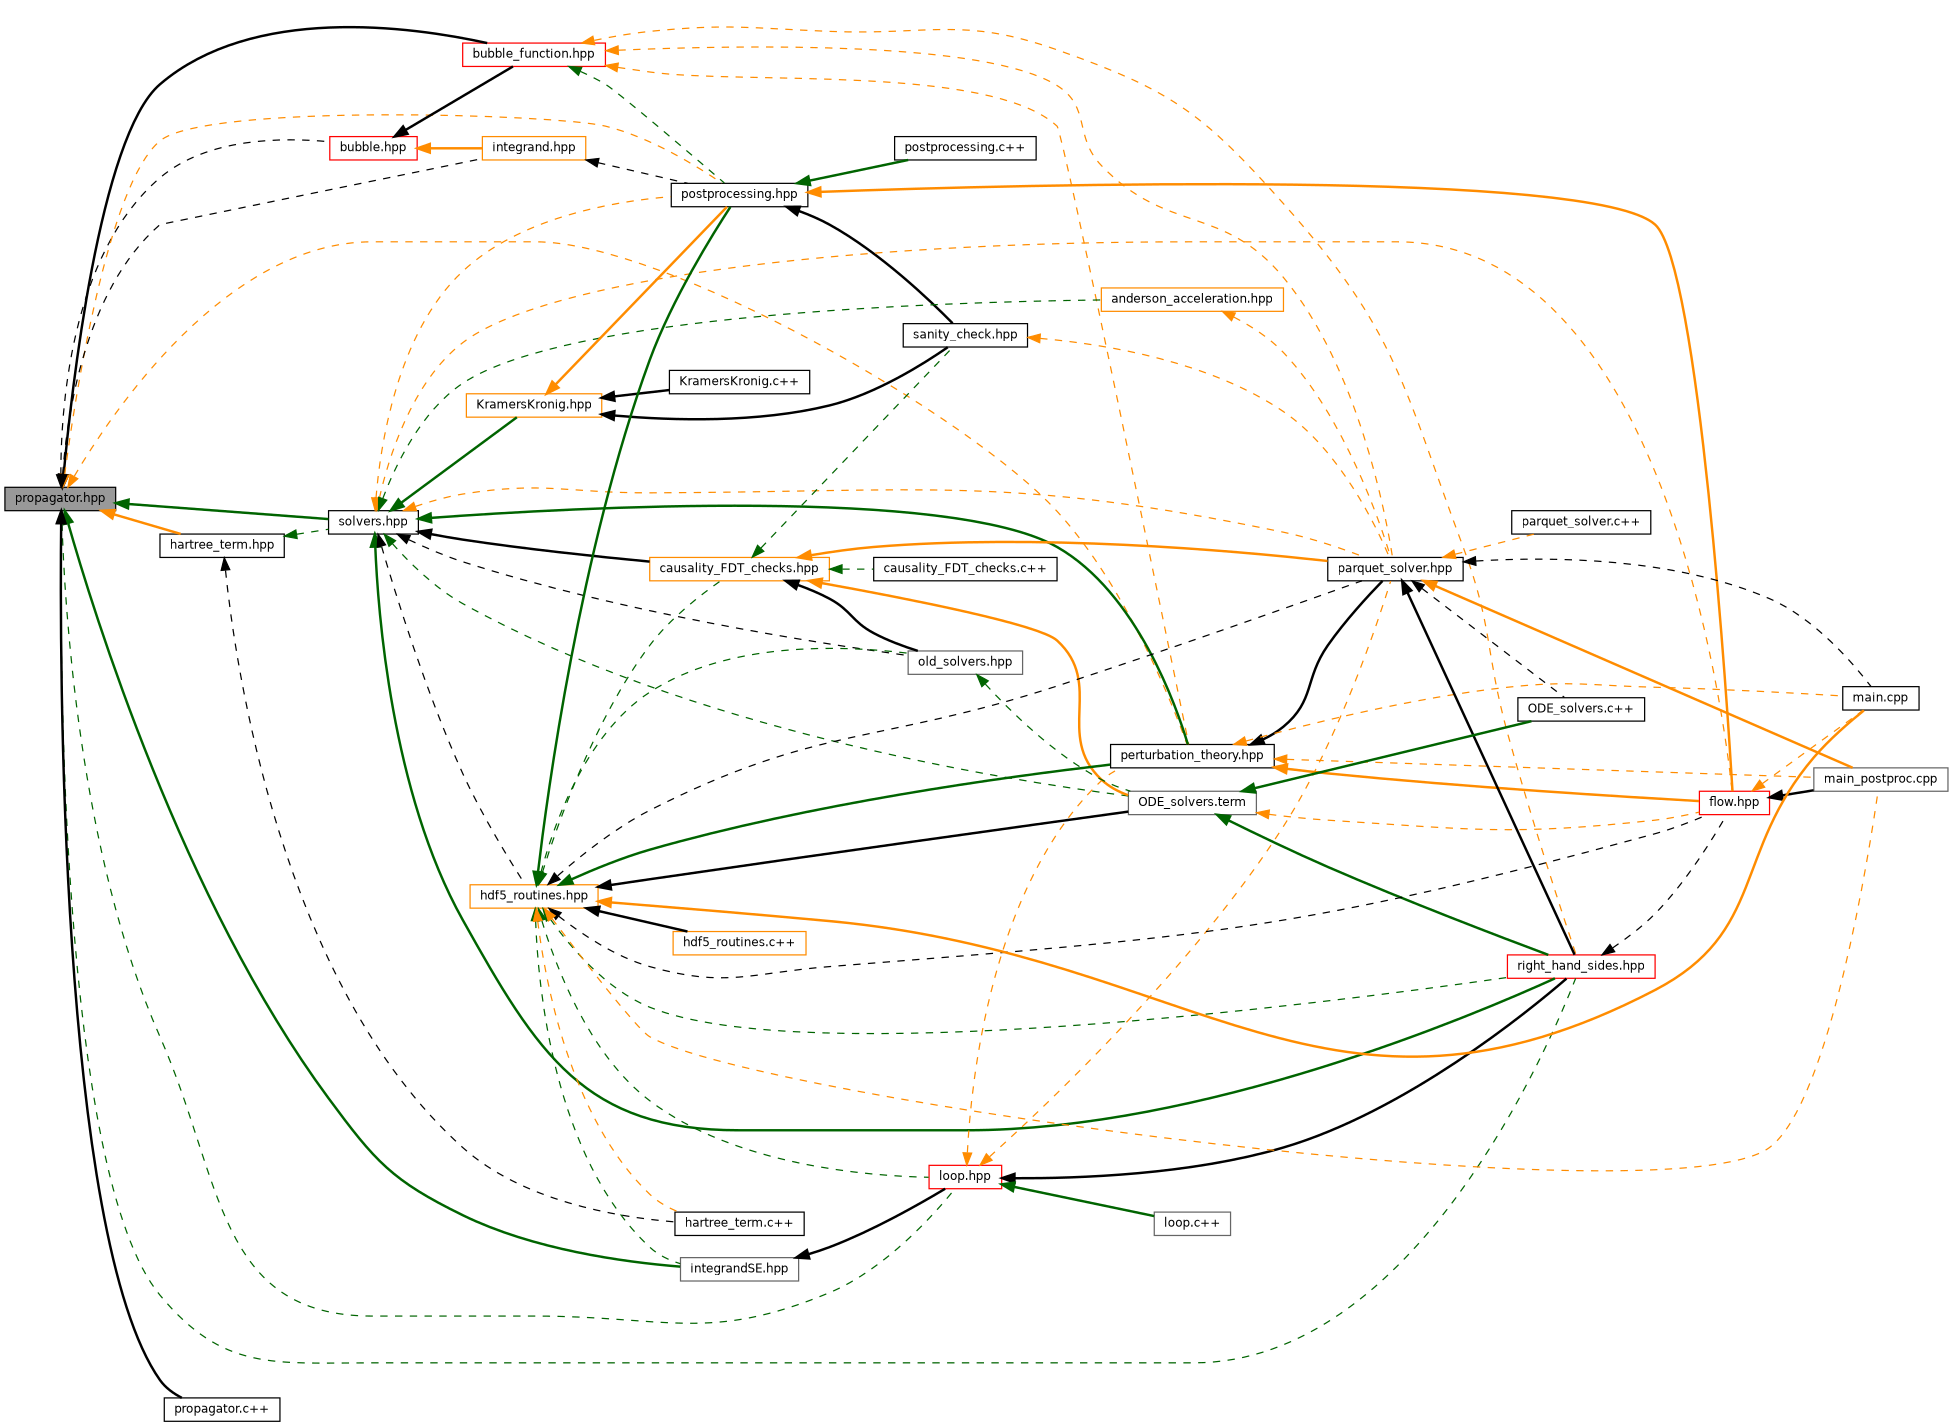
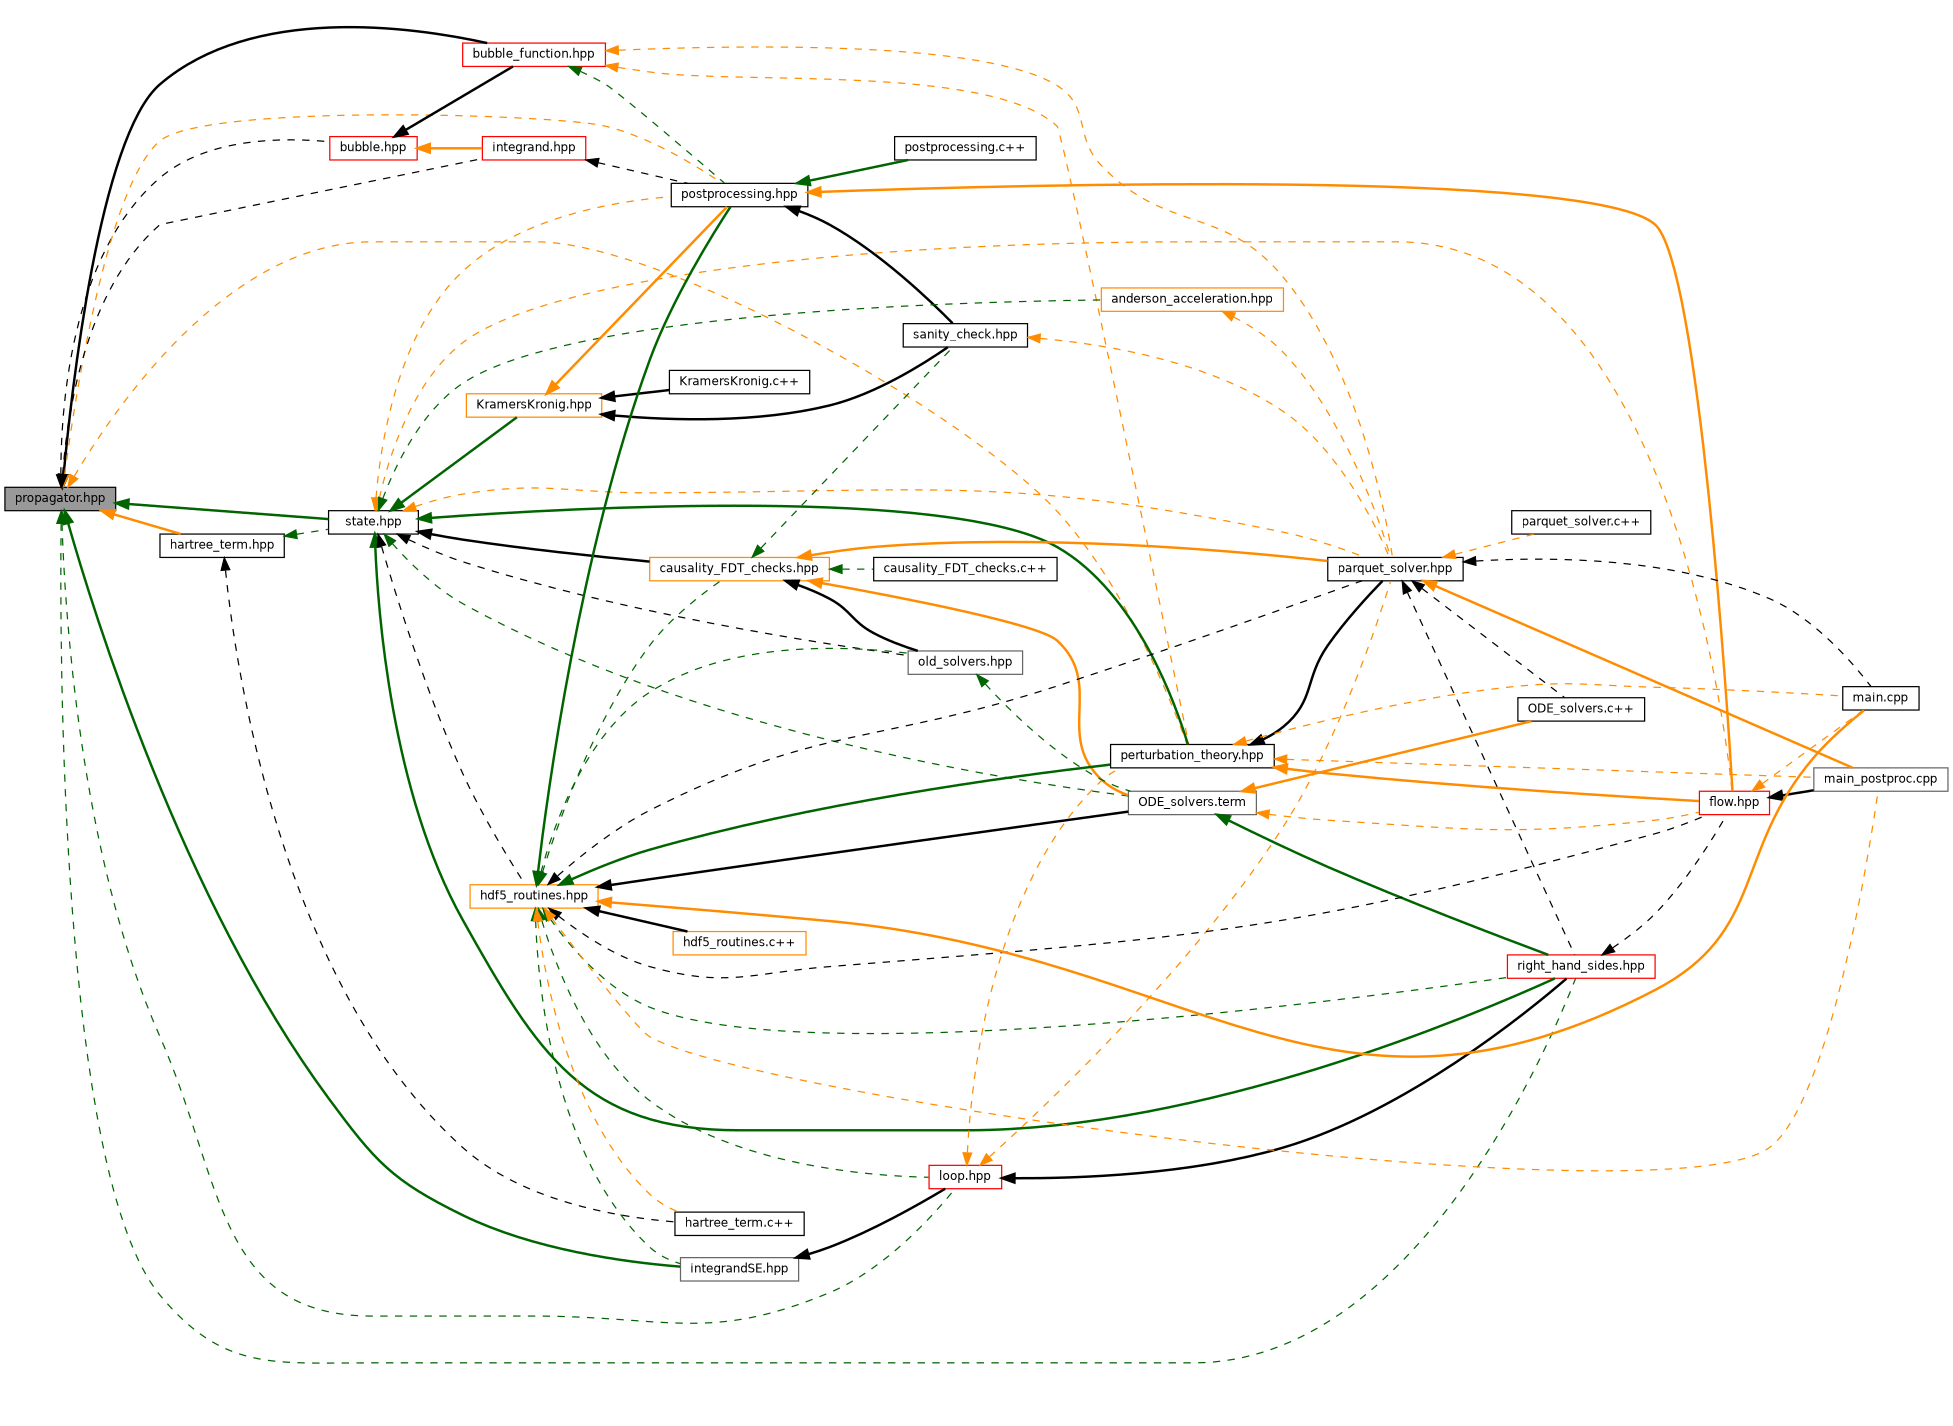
node "integrand.hpp": color darkorange -> red
edge "right_hand_sides.hpp" -> "bubble_function.hpp": removed
node "solvers.hpp": label "solvers.hpp" -> "state.hpp"
edge "ODE_solvers.c++" -> "ODE_solvers.term": color darkgreen -> darkorange
edge "right_hand_sides.hpp" -> "parquet_solver.hpp": style bold -> dashed
node "loop.c++": removed
node "propagator.c++": removed
